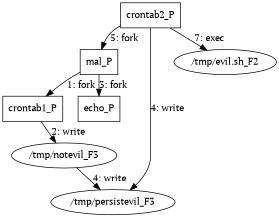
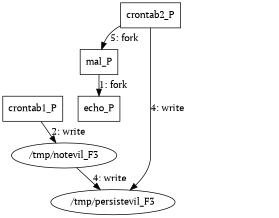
node "/tmp/evil.sh_F2": removed
edge "mal_P" -> "crontab1_P": removed, label "1: fork"
edge "mal_P" -> "echo_P": label "3: fork" -> "1: fork"
